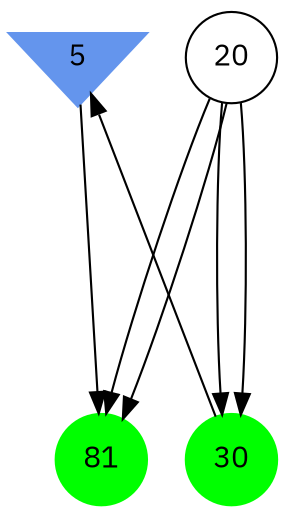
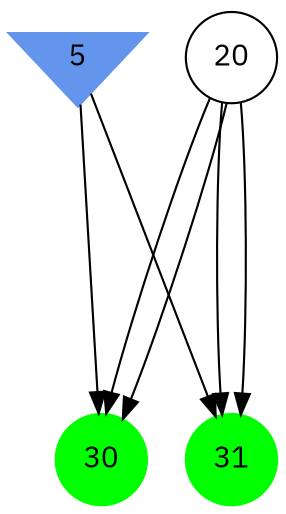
edge "30" -> "5": reversed
node "81": label "81" -> "31"
